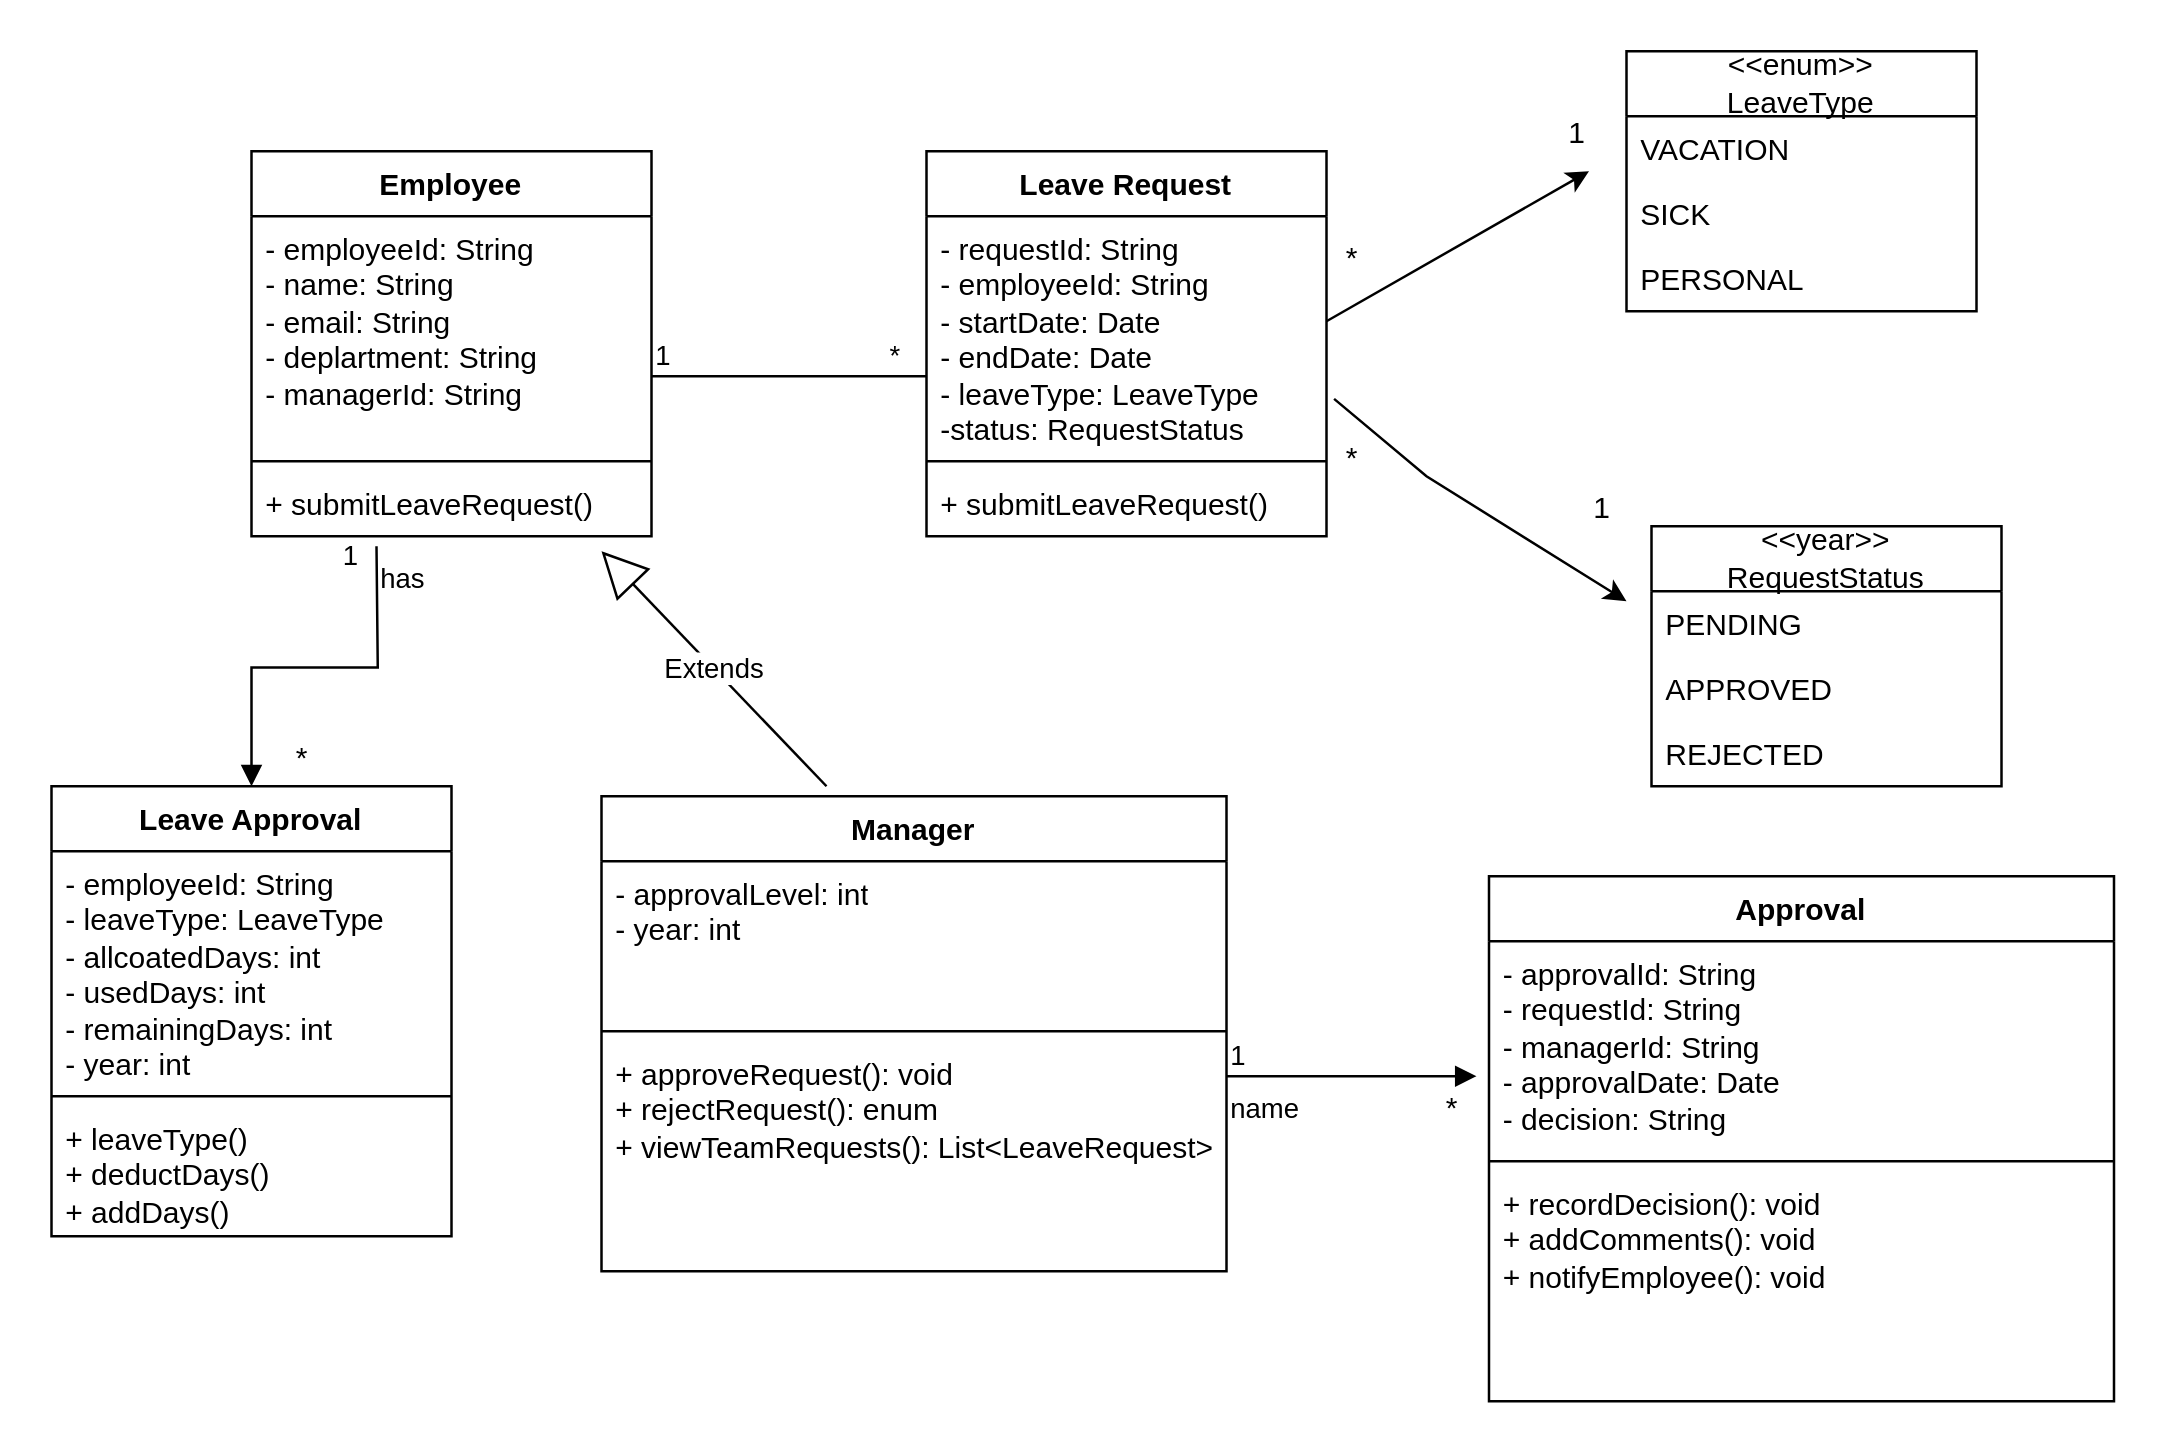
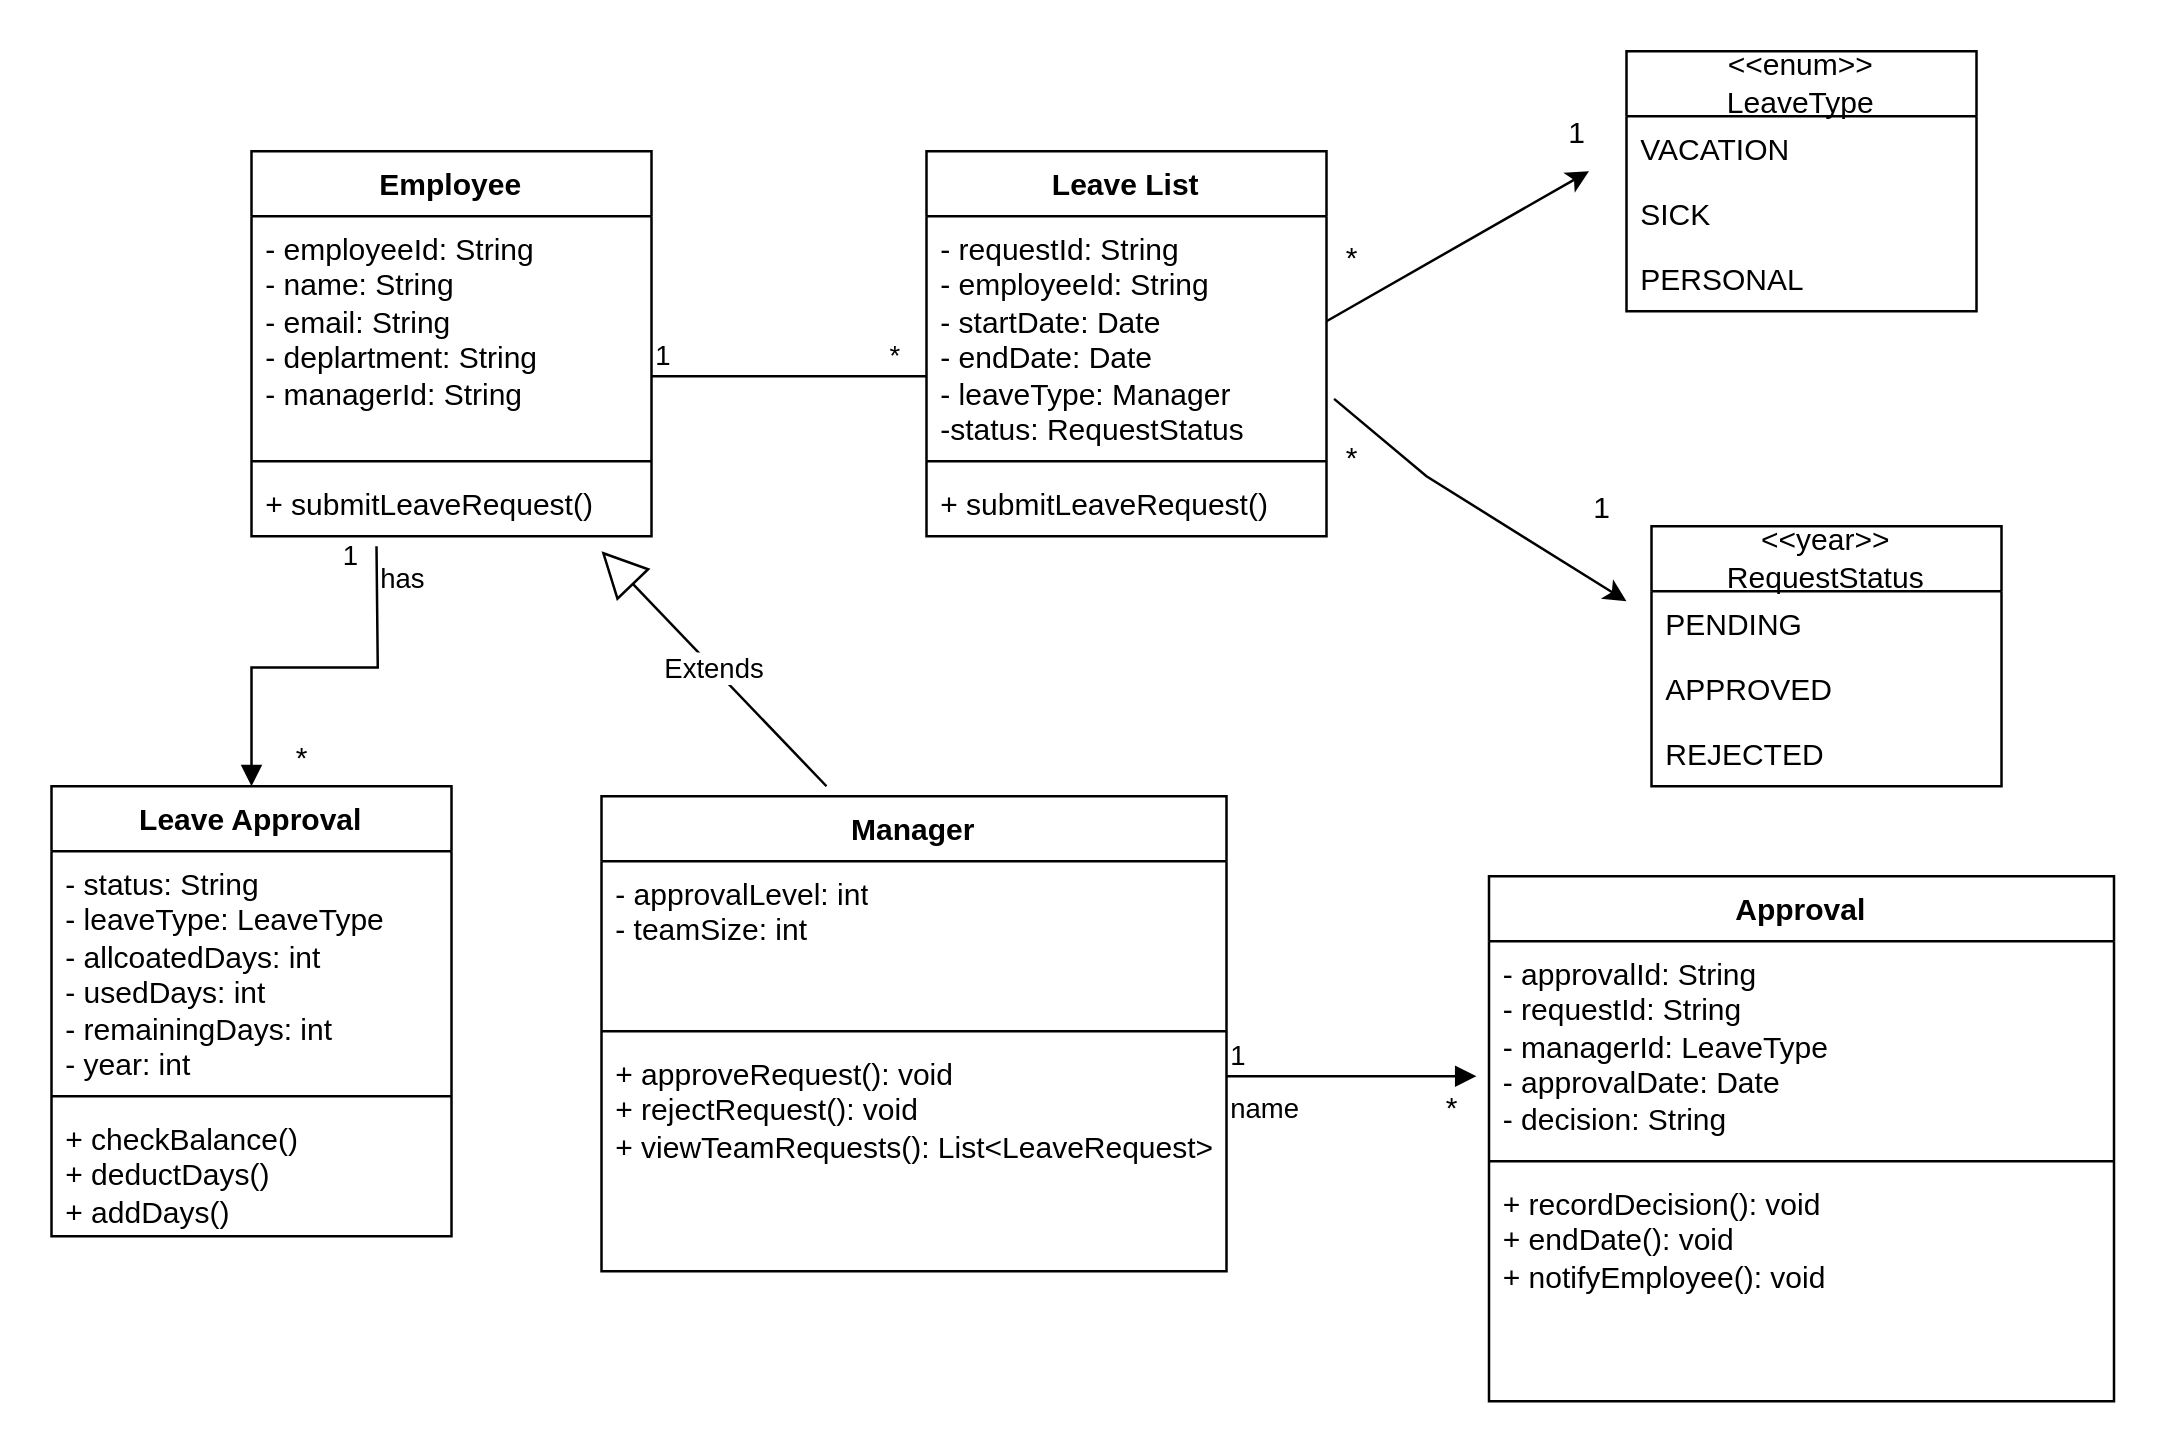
node "Leave Request": label "Leave Request" -> "Leave List"
node "- requestId: String - employeeId: String - startDate: Date - endDate: Date - leaveType: LeaveType -status: RequestStatus": label "- requestId: String - employeeId: String - startDate: Date - endDate: Date - leaveType: LeaveType -status: RequestStatus" -> "- requestId: String - employeeId: String - startDate: Date - endDate: Date - leaveType: Manager -status: RequestStatus"
node "- approvalLevel: int - year: int": label "- approvalLevel: int - year: int" -> "- approvalLevel: int - teamSize: int"
node "- employeeId: String - leaveType: LeaveType - allcoatedDays: int - usedDays: int - remainingDays: int - year: int": label "- employeeId: String - leaveType: LeaveType - allcoatedDays: int - usedDays: int - remainingDays: int - year: int" -> "- status: String - leaveType: LeaveType - allcoatedDays: int - usedDays: int - remainingDays: int - year: int"
node "- approvalId: String - requestId: String - managerId: String - approvalDate: Date - decision: String": label "- approvalId: String - requestId: String - managerId: String - approvalDate: Date - decision: String" -> "- approvalId: String - requestId: String - managerId: LeaveType - approvalDate: Date - decision: String"
node "+ approveRequest(): void + rejectRequest(): enum + viewTeamRequests(): List<LeaveRequest>": label "+ approveRequest(): void + rejectRequest(): enum + viewTeamRequests(): List<LeaveRequest>" -> "+ approveRequest(): void + rejectRequest(): void + viewTeamRequests(): List<LeaveRequest>"
node "+ leaveType() + deductDays() + addDays()": label "+ leaveType() + deductDays() + addDays()" -> "+ checkBalance() + deductDays() + addDays()"
node "+ recordDecision(): void + addComments(): void + notifyEmployee(): void": label "+ recordDecision(): void + addComments(): void + notifyEmployee(): void" -> "+ recordDecision(): void + endDate(): void + notifyEmployee(): void"
